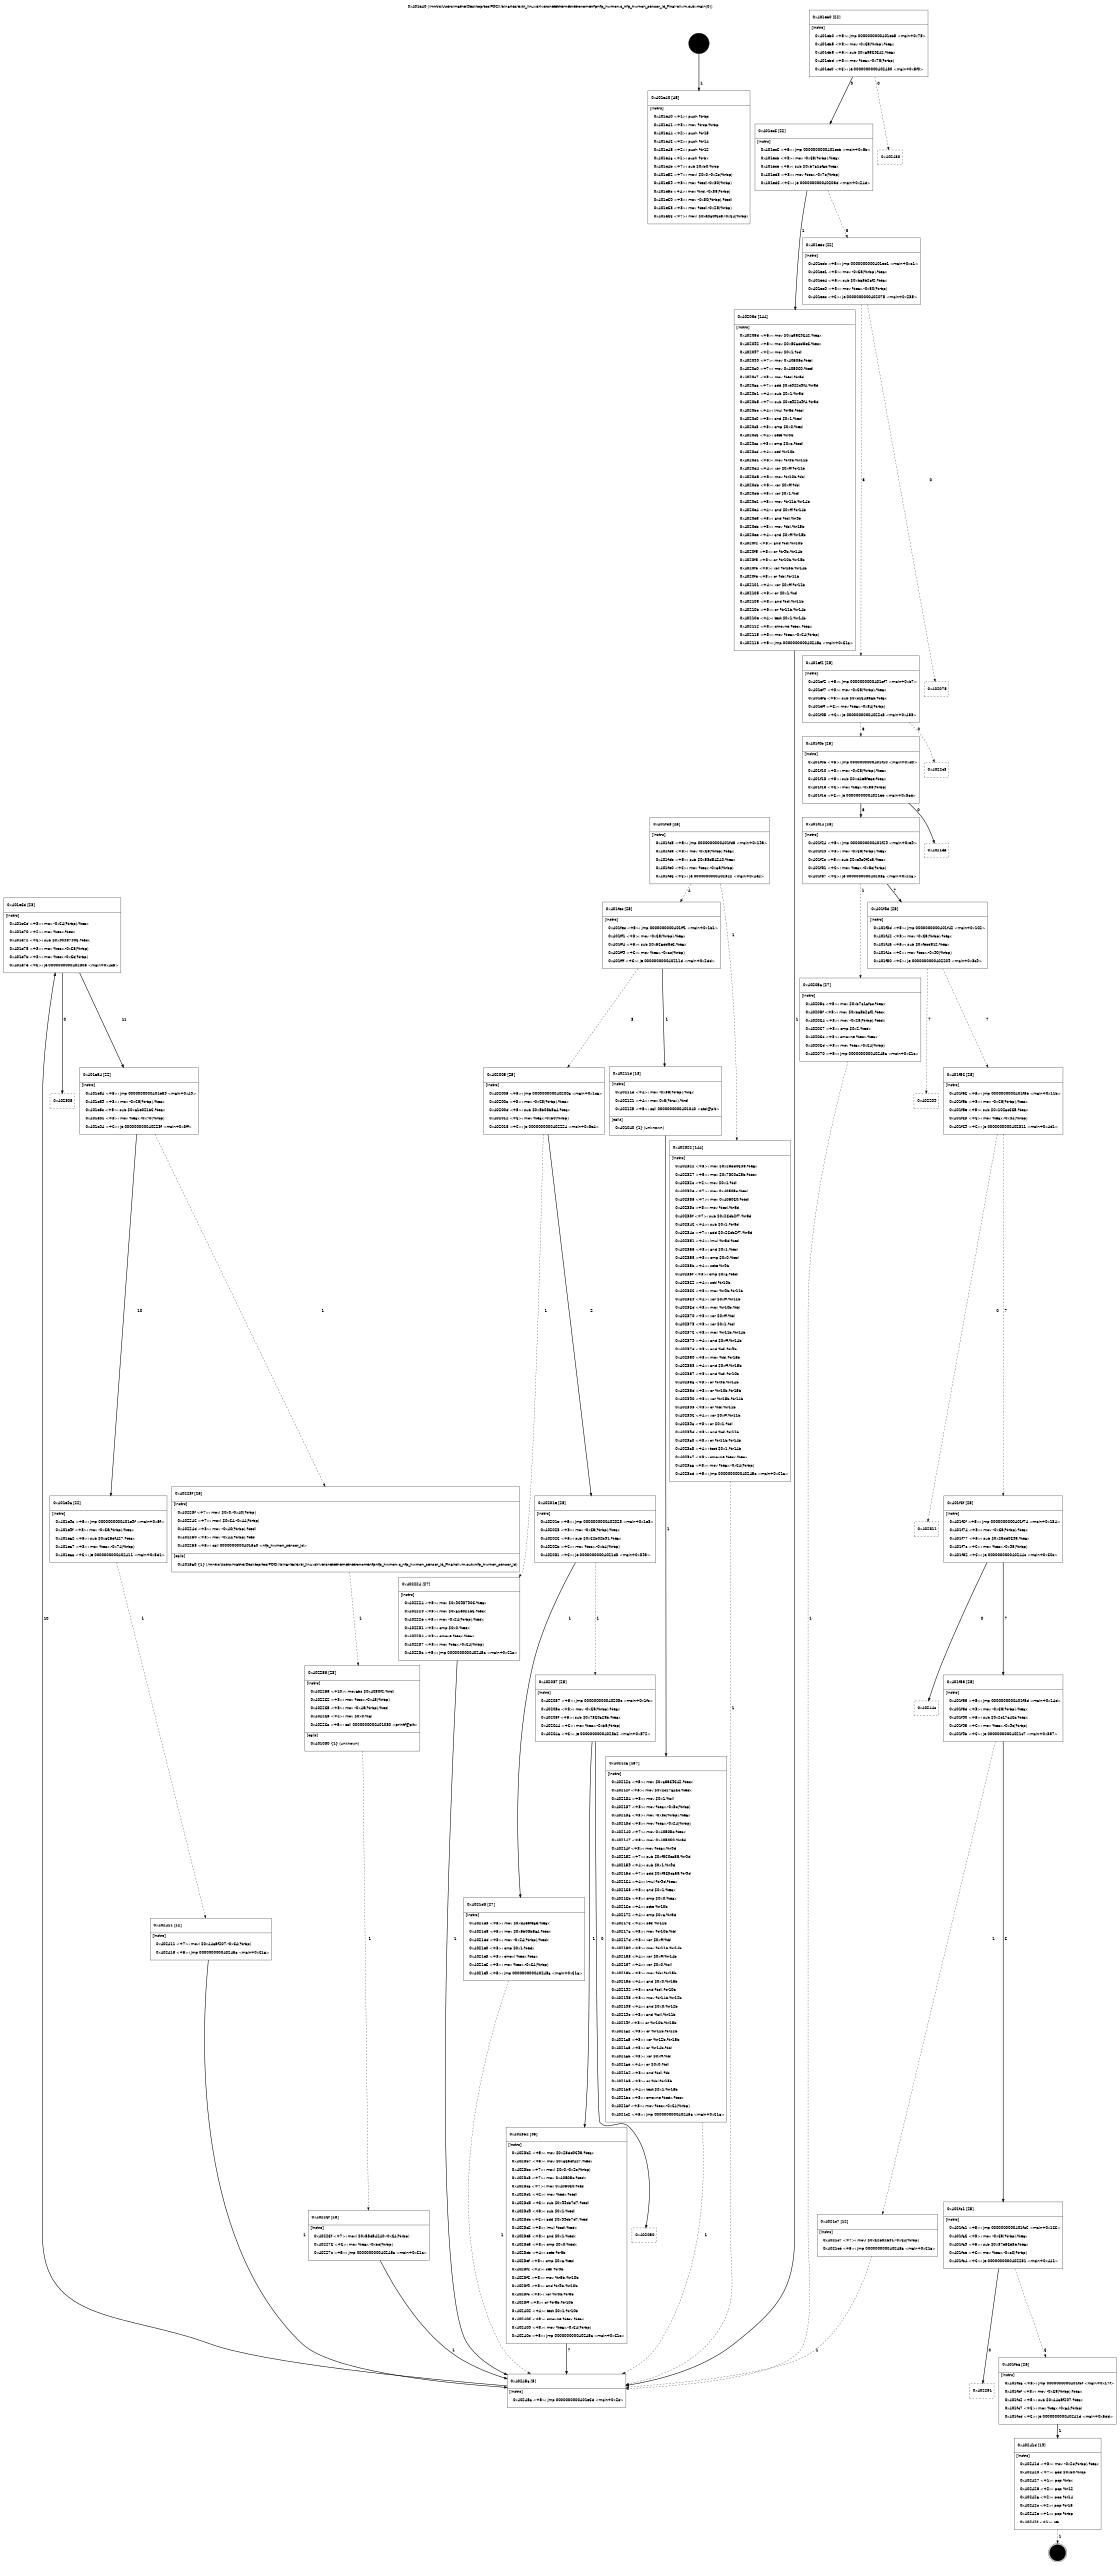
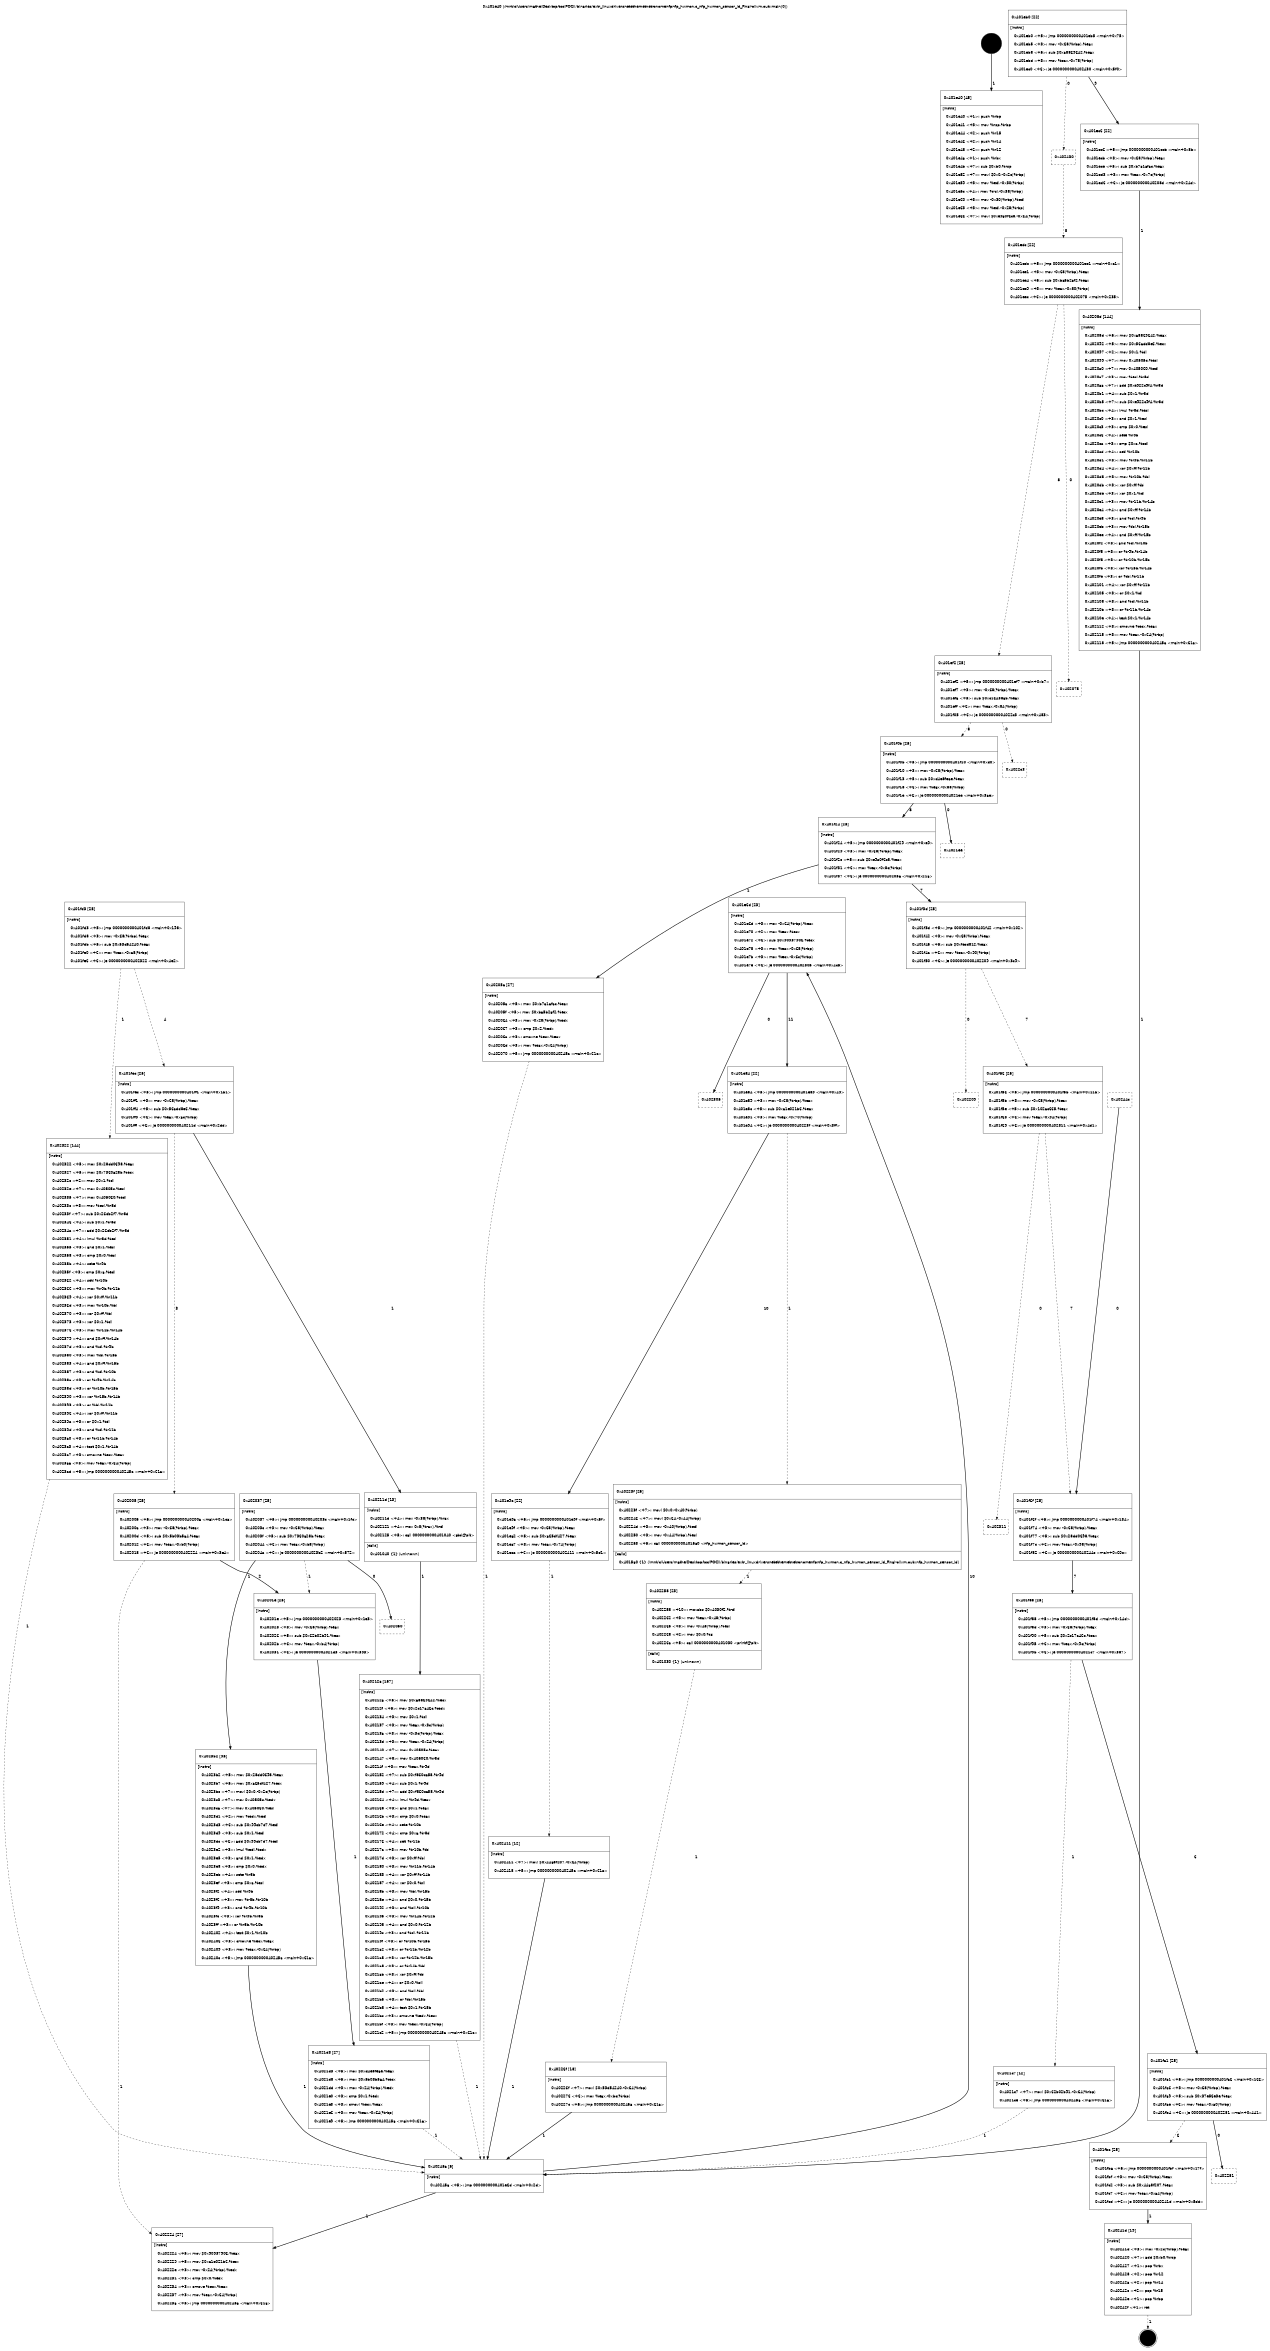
edge "0x401ec6 [22]" -> "0x401edc [22]": now "0x402430" -> "0x401edc [22]"
edge "0x401f24 [25]" -> "0x40205a [27]": style dashed -> bold
edge "0x401f3d [25]" -> "0x402209": label " 7" -> " 0"
edge "0x40201e [25]" -> "0x402037 [25]": reversed
edge "0x401f6f [25]" -> "0x40244c": reversed
edge "0x402224 [27]" -> "0x40245a [5]": reversed
edge "0x4023b2 [95]" -> "0x40245a [5]": label " 7" -> " 1"
